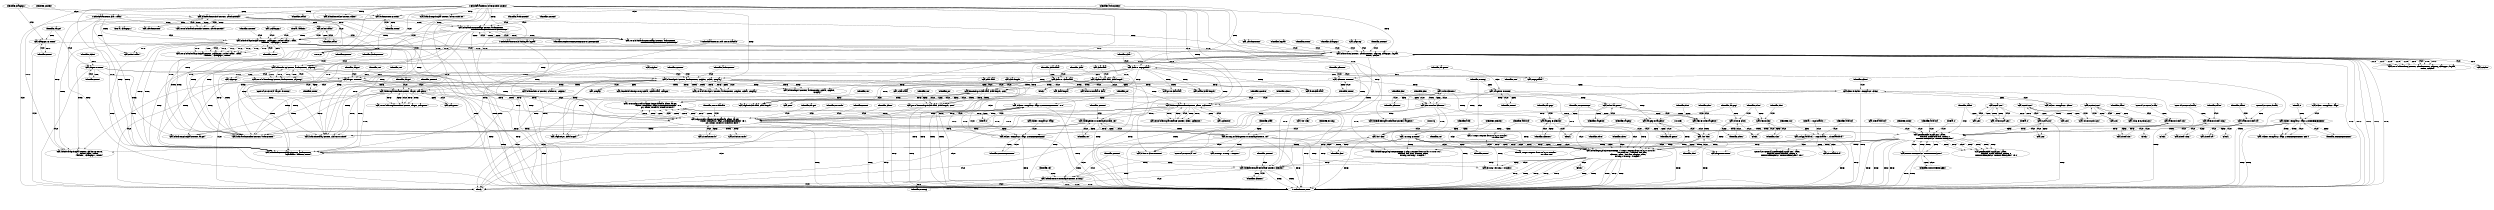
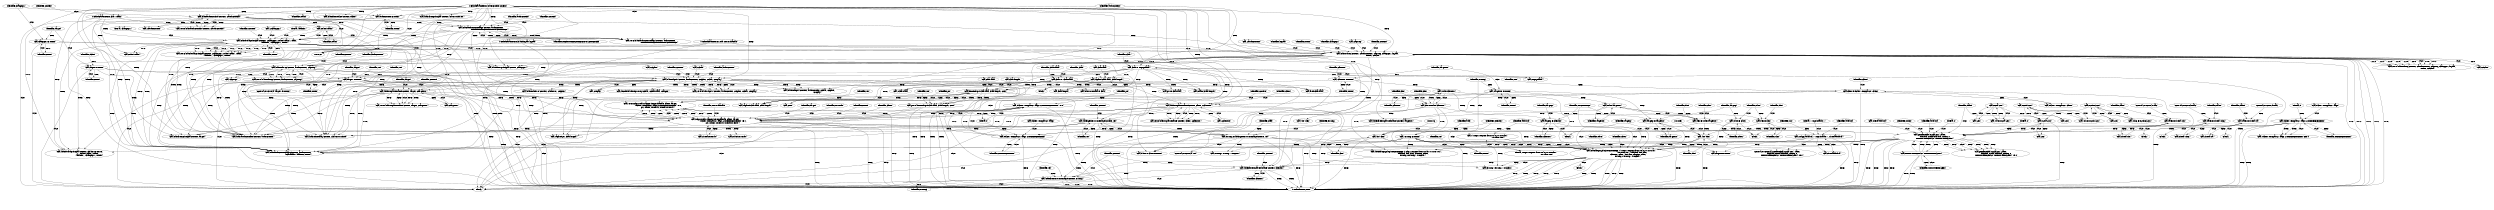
edge "(MethodParameterIn,krb5_context context)" -> "(Call,krb5_free_principal(context, target))": added, label "DDG:"
edge "(MethodParameterIn,krb5_context context)" -> "(Call,krb5_free_error_message(context, errmsg))": added, label "DDG:"
edge "(MethodParameterIn,krb5_context context)" -> "(Call,krb5_mk_rep(context, auth_context, &ap_rep))": label "AST: " -> "DDG: "
node "(Call,krb5_free_principal(context, changepw))": added
node "(Call,&clear)": added
edge "(Call,krb5_unparse_name(context, target, &targetstr))" -> "(Call,krb5_unparse_name(context, client, &clientstr))": label "AST: " -> "DDG: "
edge "(Call,errmsg = krb5_get_error_message(context, ret))" -> "(Call,krb5_free_error_message(context, errmsg))": label "AST: " -> "DDG: "
